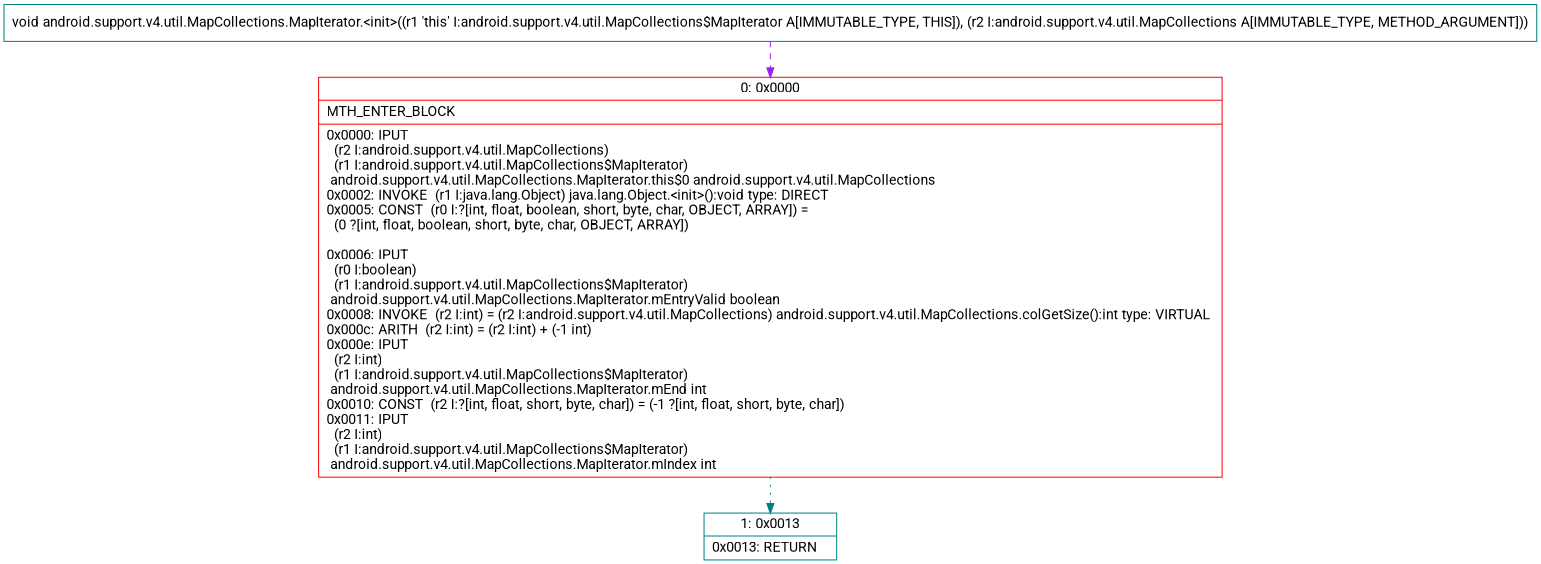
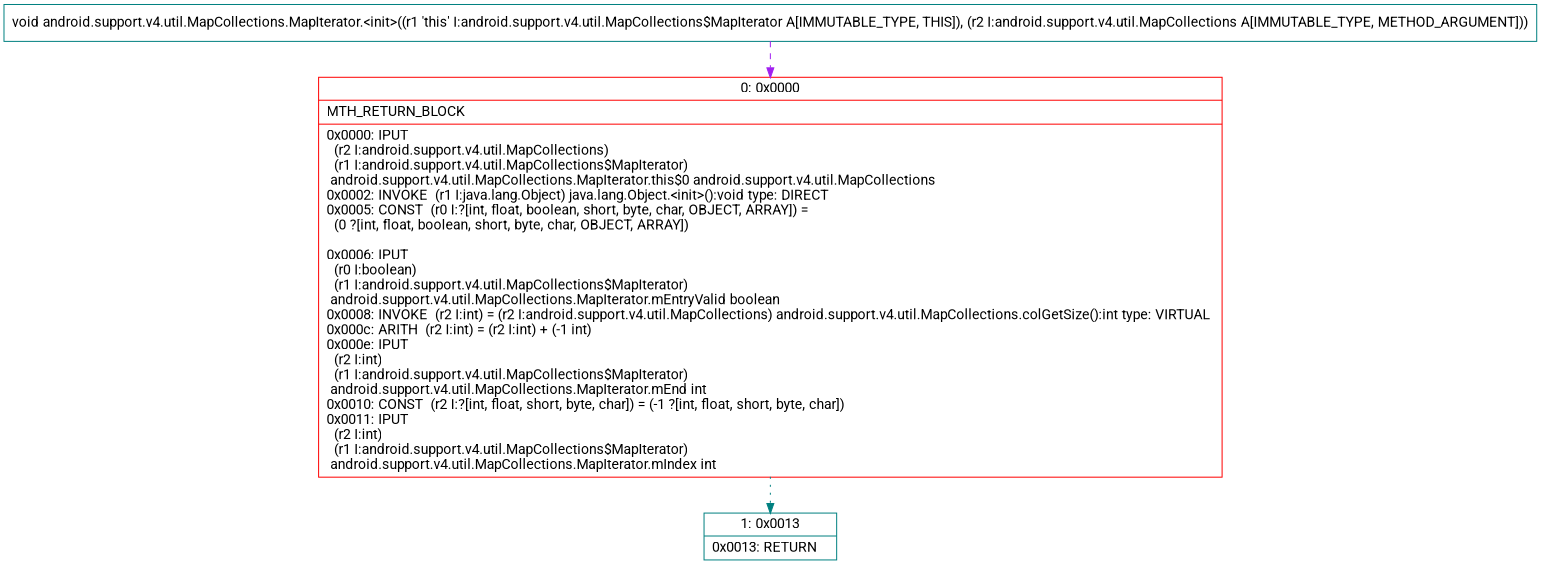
node "0: 0x0000": text "MTH_ENTER_BLOCK" -> "MTH_RETURN_BLOCK"
